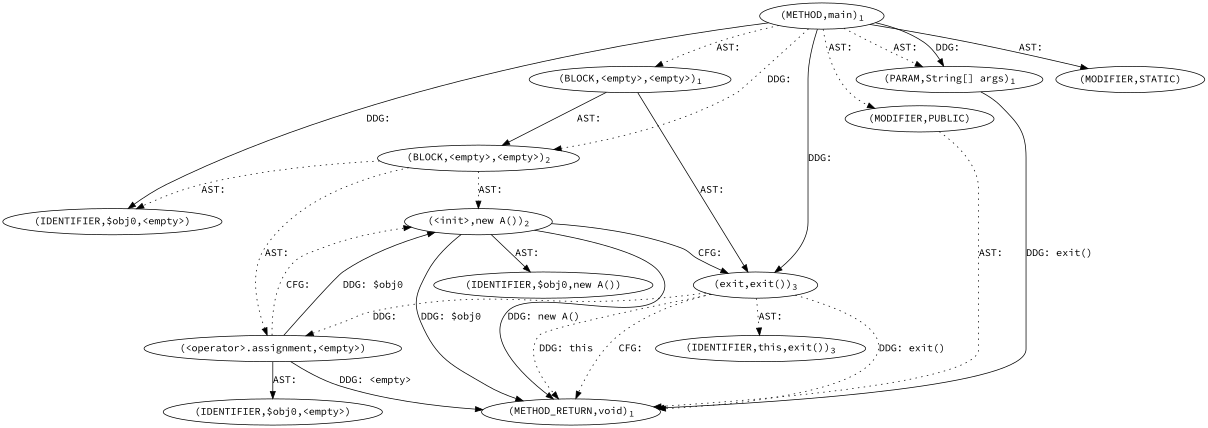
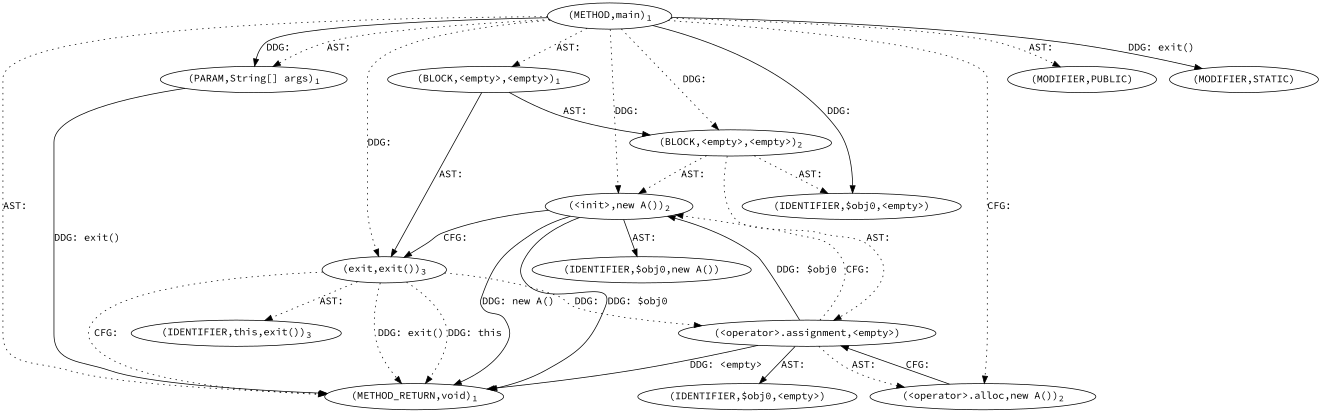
edge "(METHOD,main)" -> "(MODIFIER,STATIC)": label "AST: " -> "DDG: exit()"
edge "(METHOD,main)" -> "(<init>,new A())": added, label "DDG:"
edge "(METHOD,main)" -> "(exit,exit())": style solid -> dotted
edge "(MODIFIER,PUBLIC)" -> "(METHOD_RETURN,void)": now "(METHOD,main)" -> "(METHOD_RETURN,void)"
node "(<operator>.alloc,new A())": added
